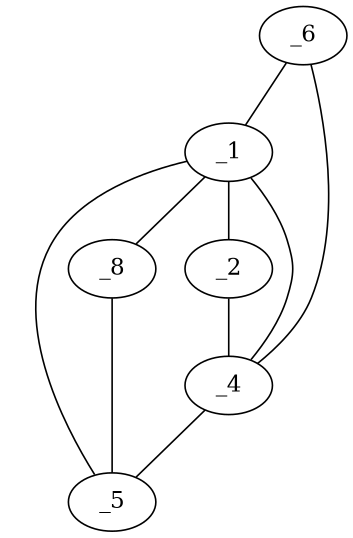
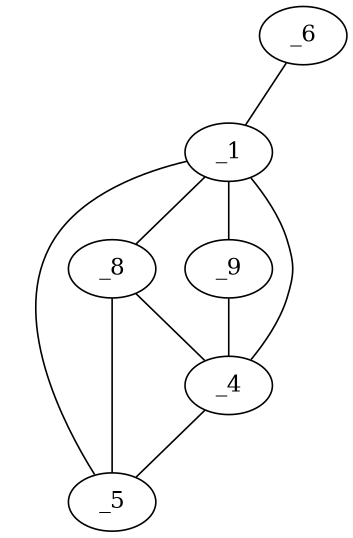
edge "_6" -- "_4": now "_8" -- "_4"
node "_2": label "_2" -> "_9"
